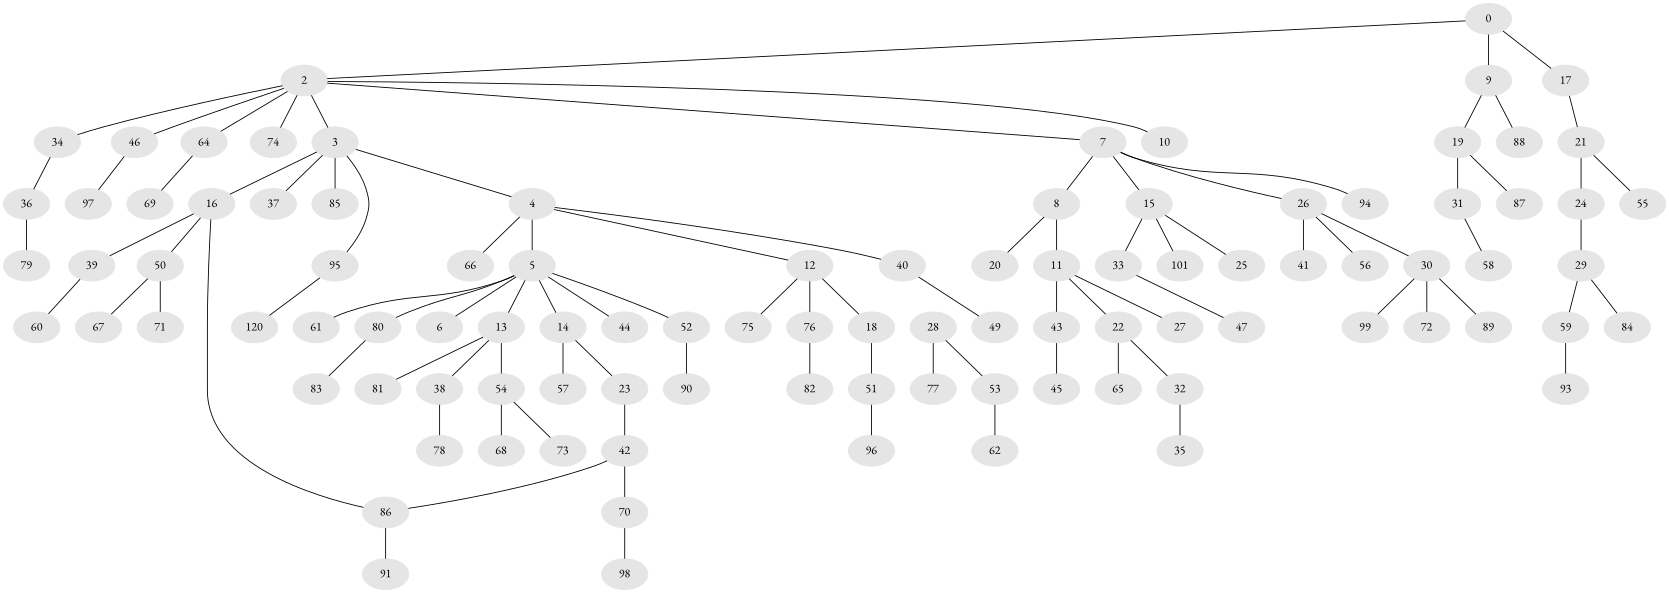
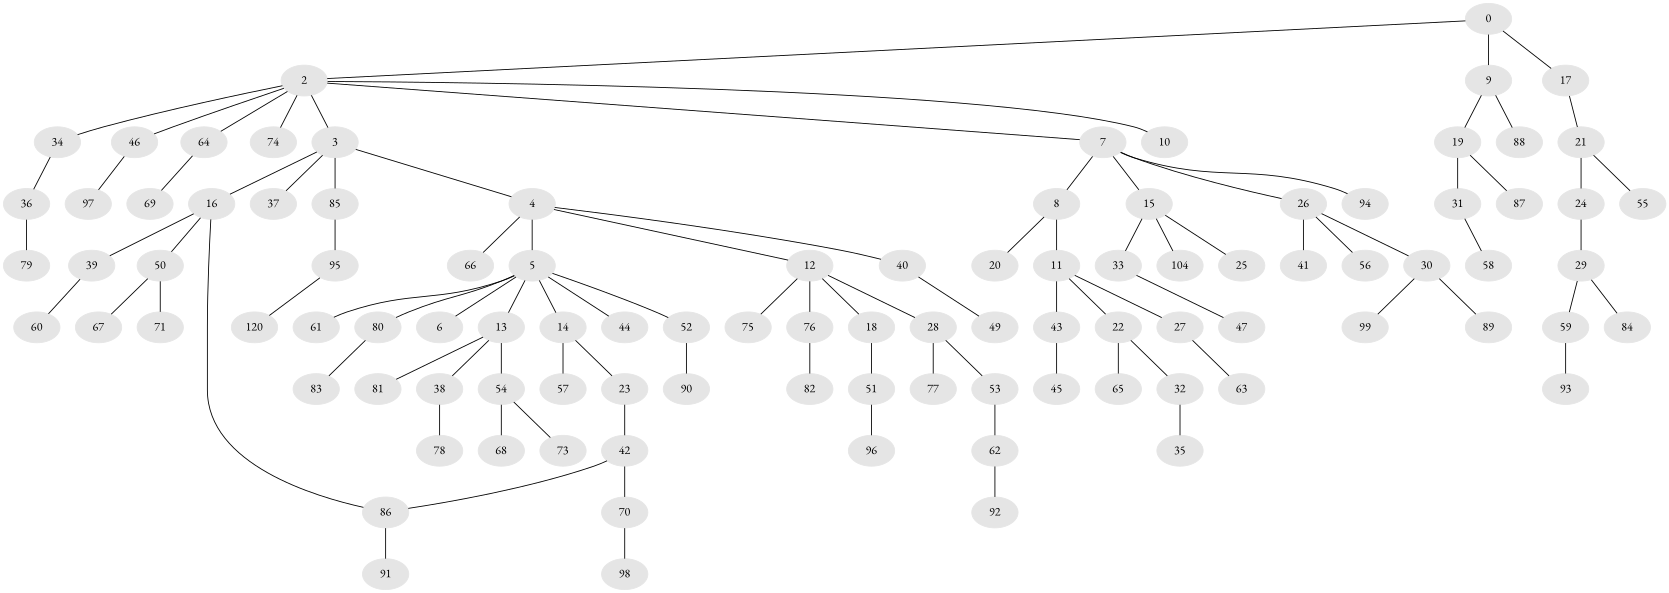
edge "3" -- "95": now "85" -- "95"
node "101": label "101" -> "104"
edge "12" -- "28": added
node "72": removed
node "63": added
node "92": added
